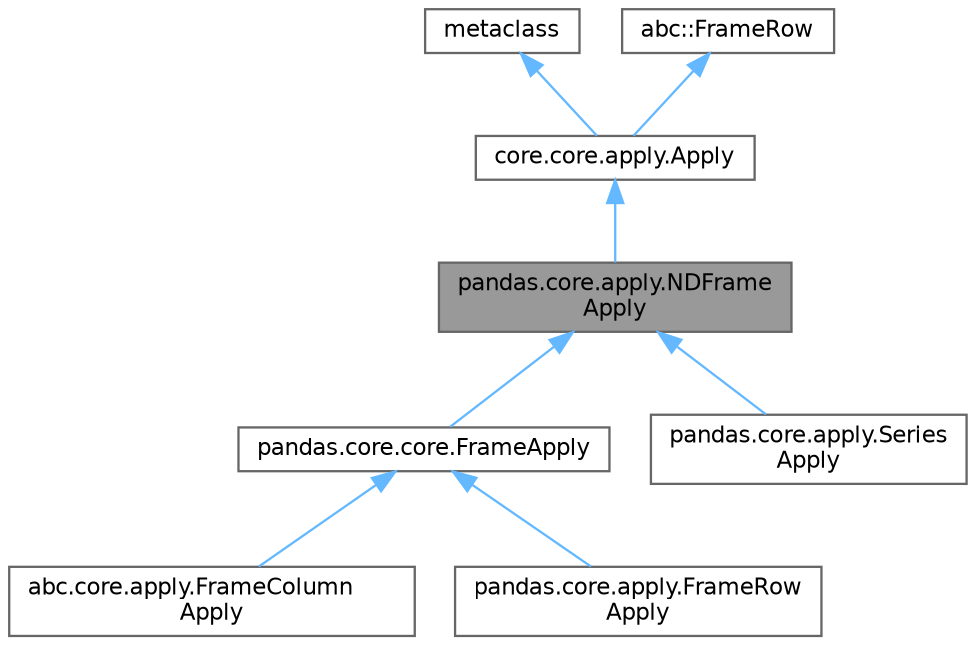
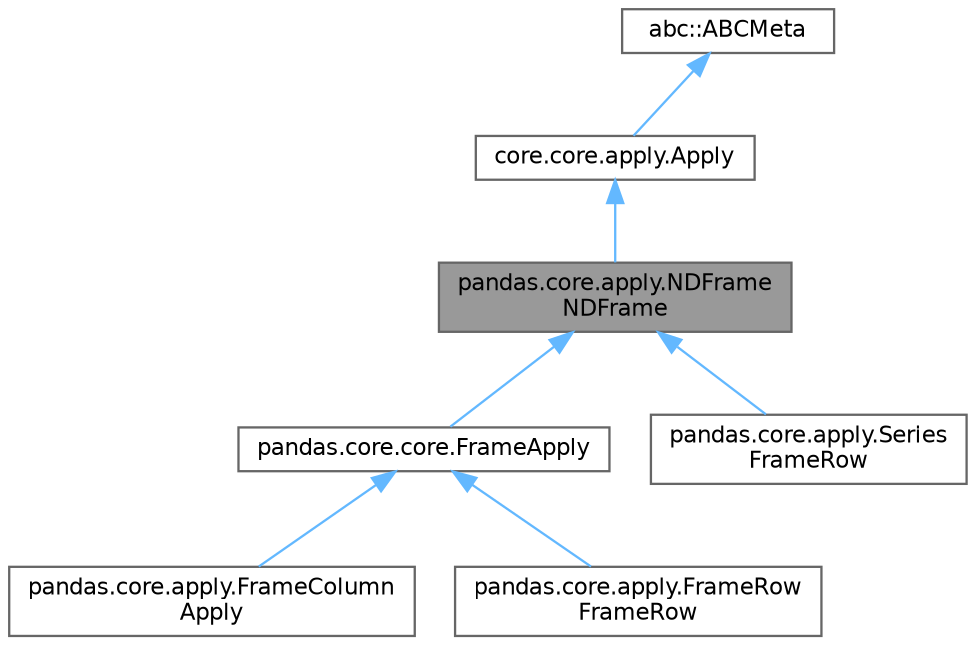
node "metaclass": removed
node "abc::FrameRow": label "abc::FrameRow" -> "abc::ABCMeta"
node "pandas.core.apply.NDFrame Apply": label "pandas.core.apply.NDFrame Apply" -> "pandas.core.apply.NDFrame NDFrame"
node "pandas.core.apply.Series Apply": label "pandas.core.apply.Series Apply" -> "pandas.core.apply.Series FrameRow"
node "abc.core.apply.FrameColumn Apply": label "abc.core.apply.FrameColumn Apply" -> "pandas.core.apply.FrameColumn Apply"
node "pandas.core.apply.FrameRow Apply": label "pandas.core.apply.FrameRow Apply" -> "pandas.core.apply.FrameRow FrameRow"
